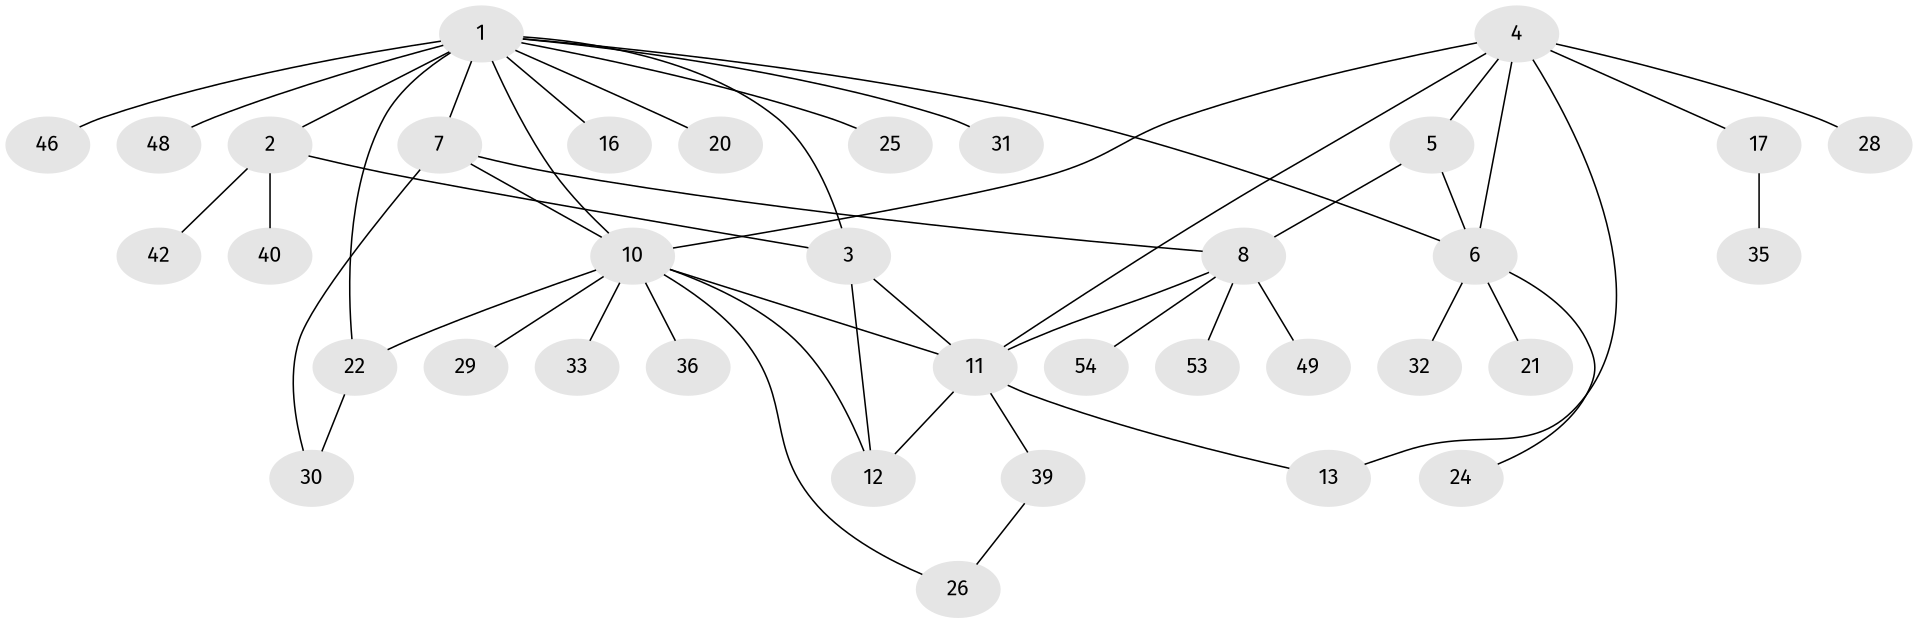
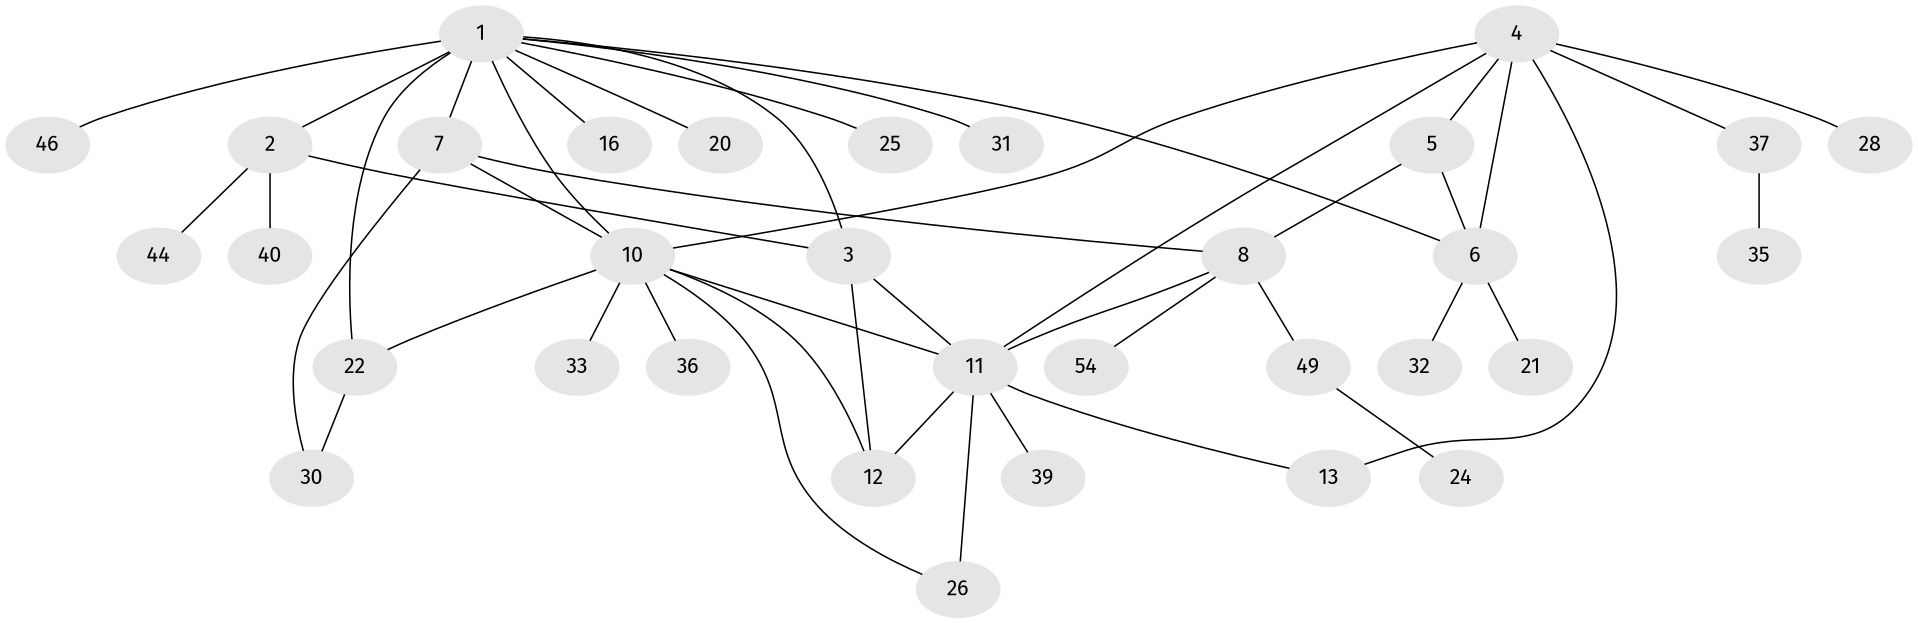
node "48": removed
node "17": label "17" -> "37"
node "42": label "42" -> "44"
edge "6" -- "24": now "49" -- "24"
node "29": removed
node "53": removed
edge "39" -- "26": now "11" -- "26"
